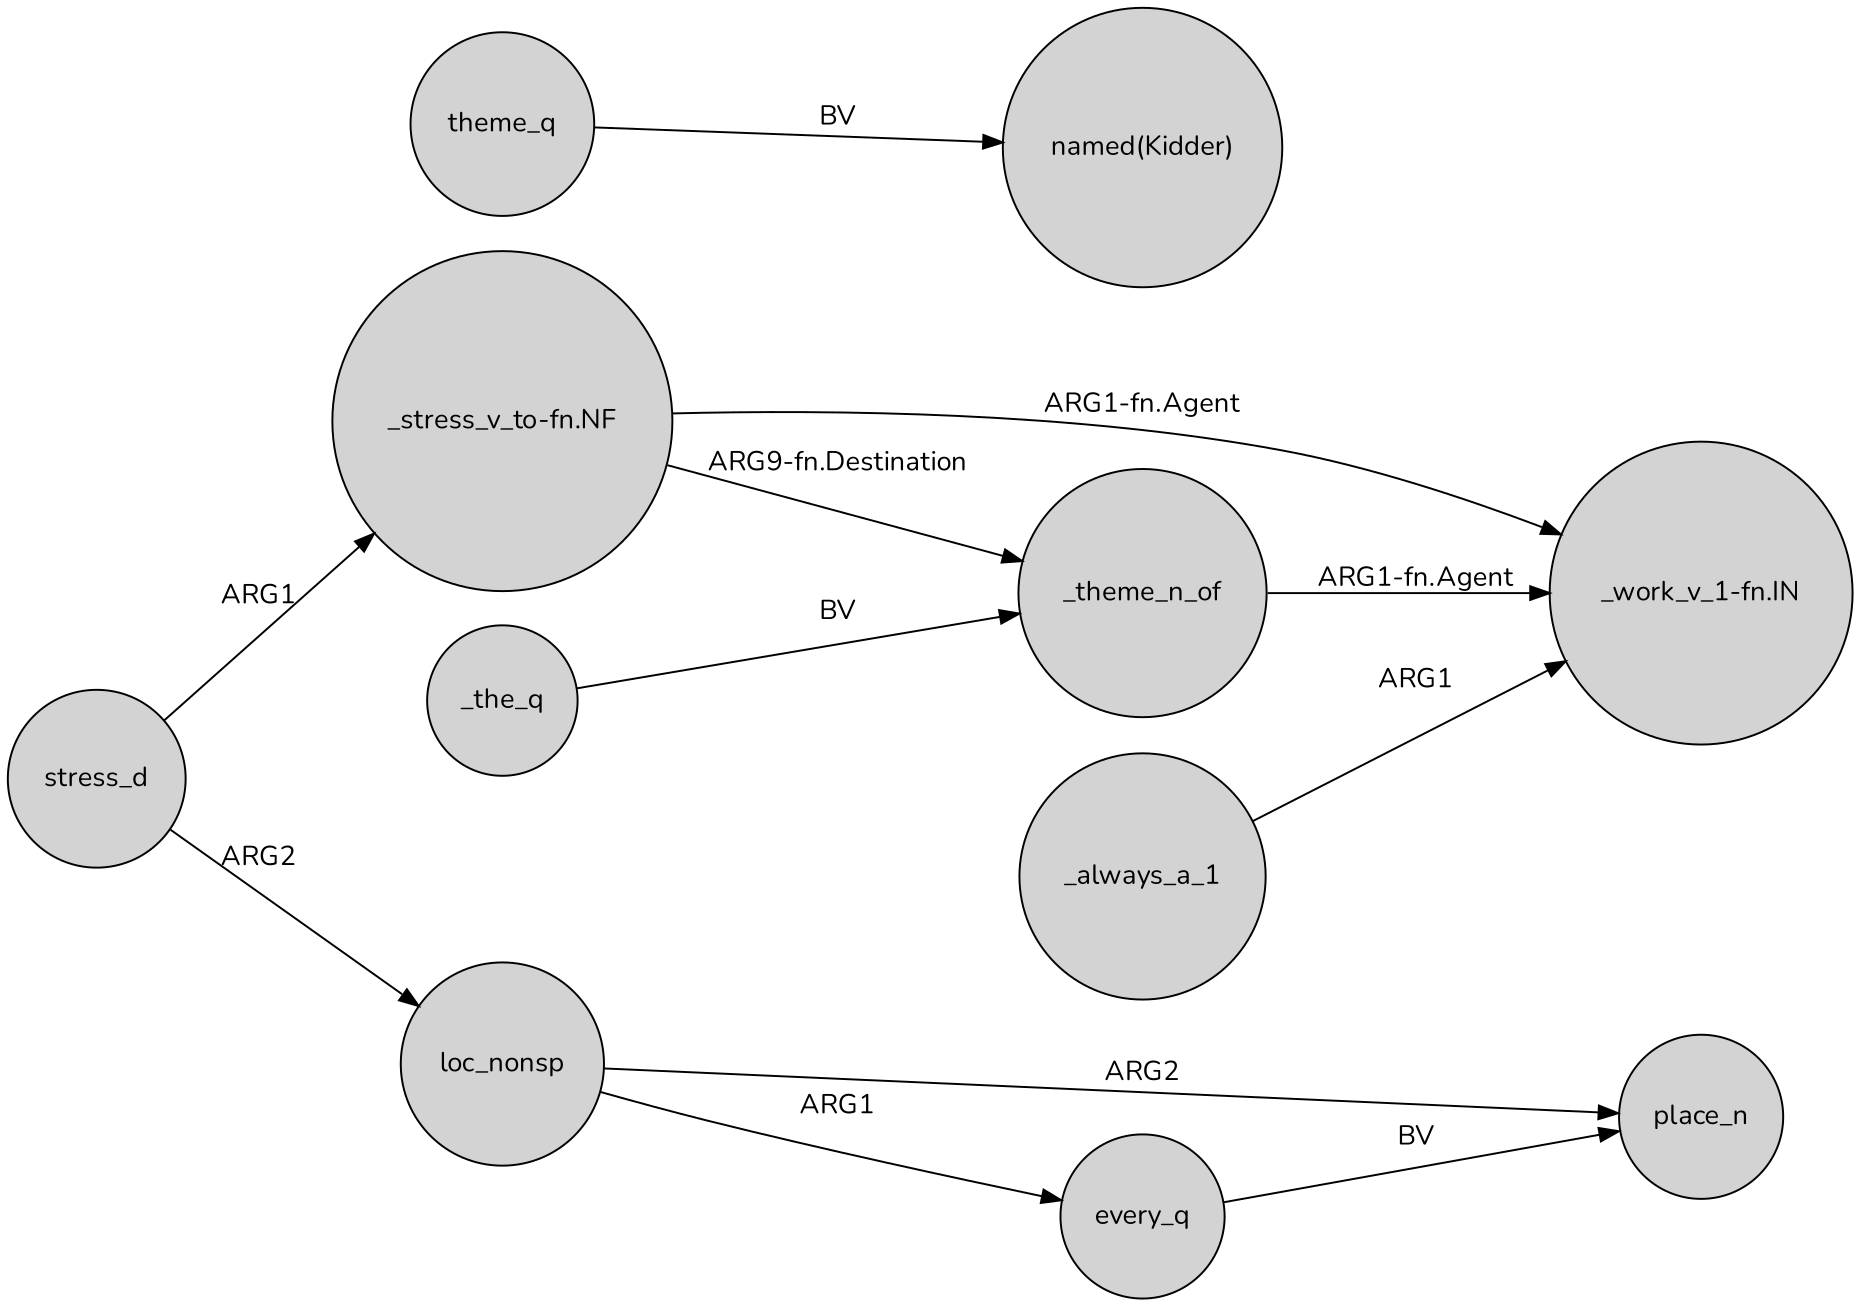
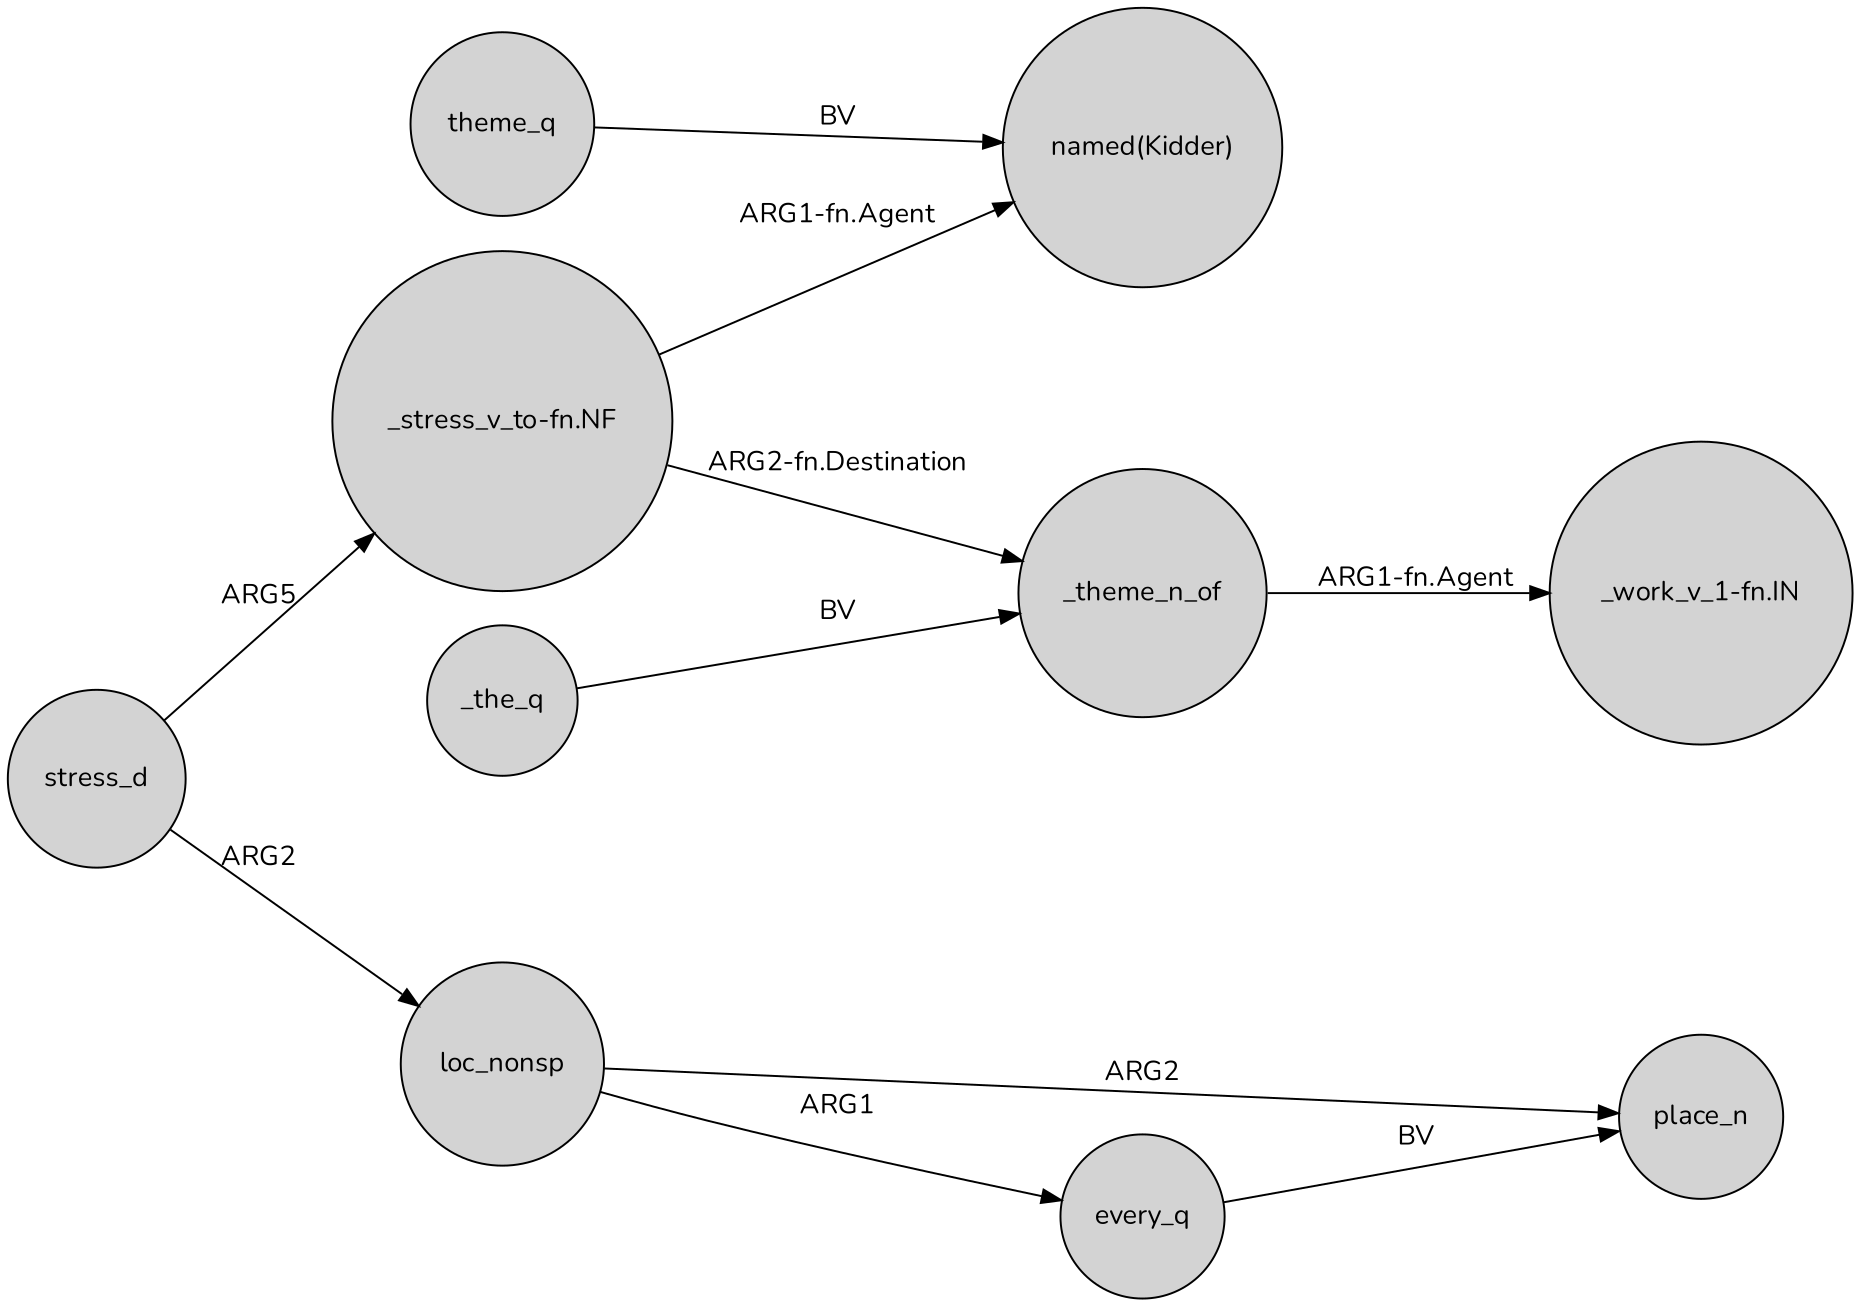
edge "_stress_v_to-fn.NF" -> "_work_v_1-fn.IN": now "_stress_v_to-fn.NF" -> "named(Kidder)"
edge "_stress_v_to-fn.NF" -> "_theme_n_of": label "ARG9-fn.Destination" -> "ARG2-fn.Destination"
edge "stress_d" -> "_stress_v_to-fn.NF": label "ARG1" -> "ARG5"
node "_always_a_1": removed
